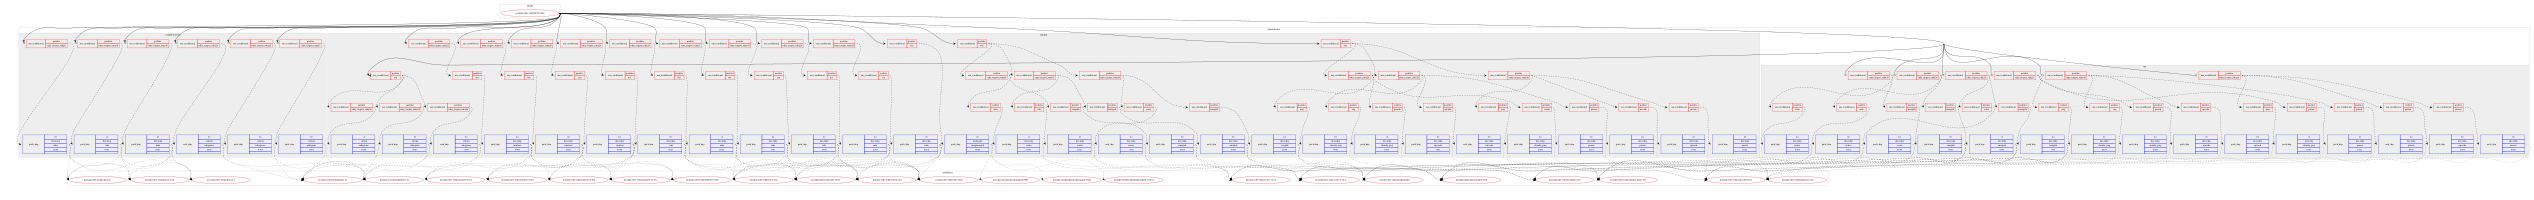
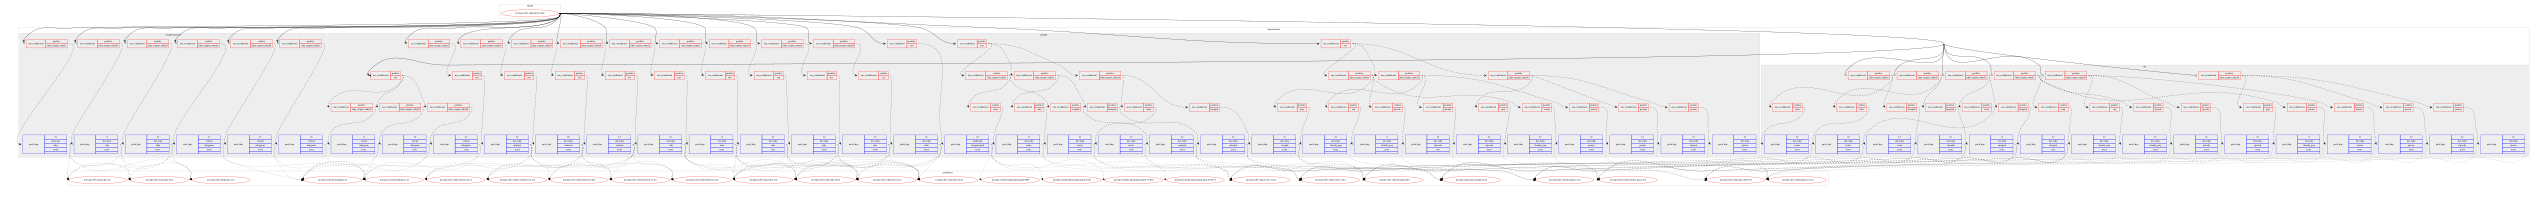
node "portage://dev-lang/prawn-2.6.5": label "portage://dev-lang/prawn-2.6.5" -> "portage://dev-lang/ruby-2.6.5"
node "portage://dev-ruby/minitest-5.11.3": label "portage://dev-ruby/minitest-5.11.3" -> "portage://dev-ruby/conditional-5.11.3"
node "portage://doc-gfx/imagemagick-9999": label "portage://doc-gfx/imagemagick-9999" -> "portage://media-gfx/imagemagick-9999"
node "portage://media-gfx/imagemagick-6.9.10.71": added
